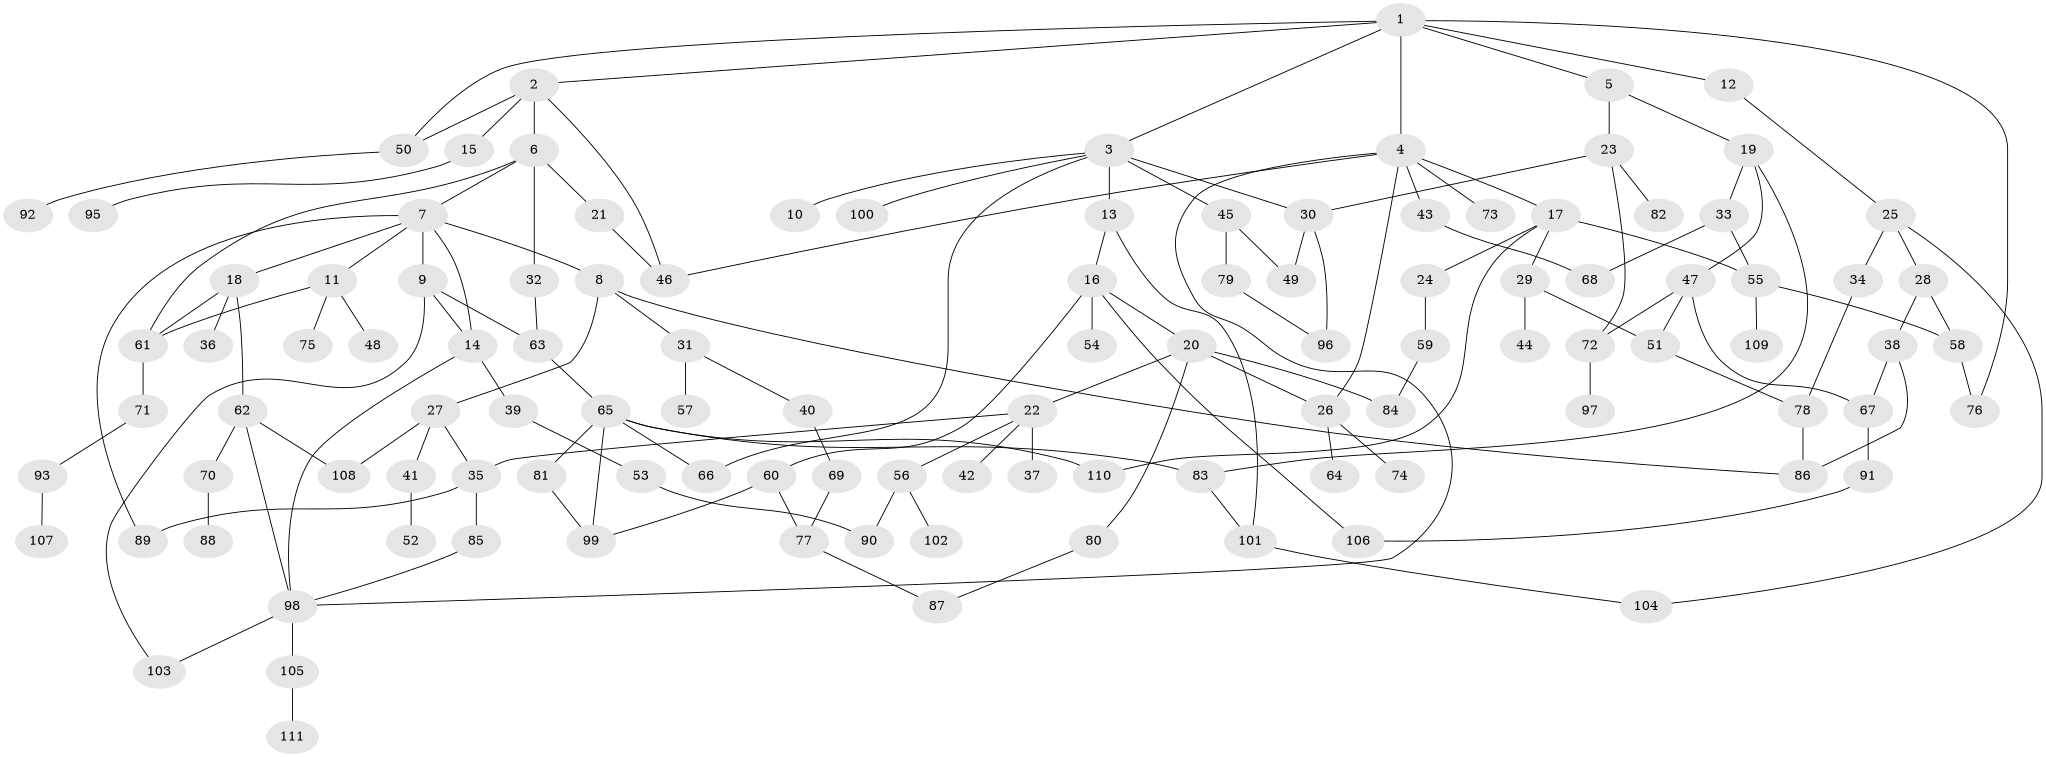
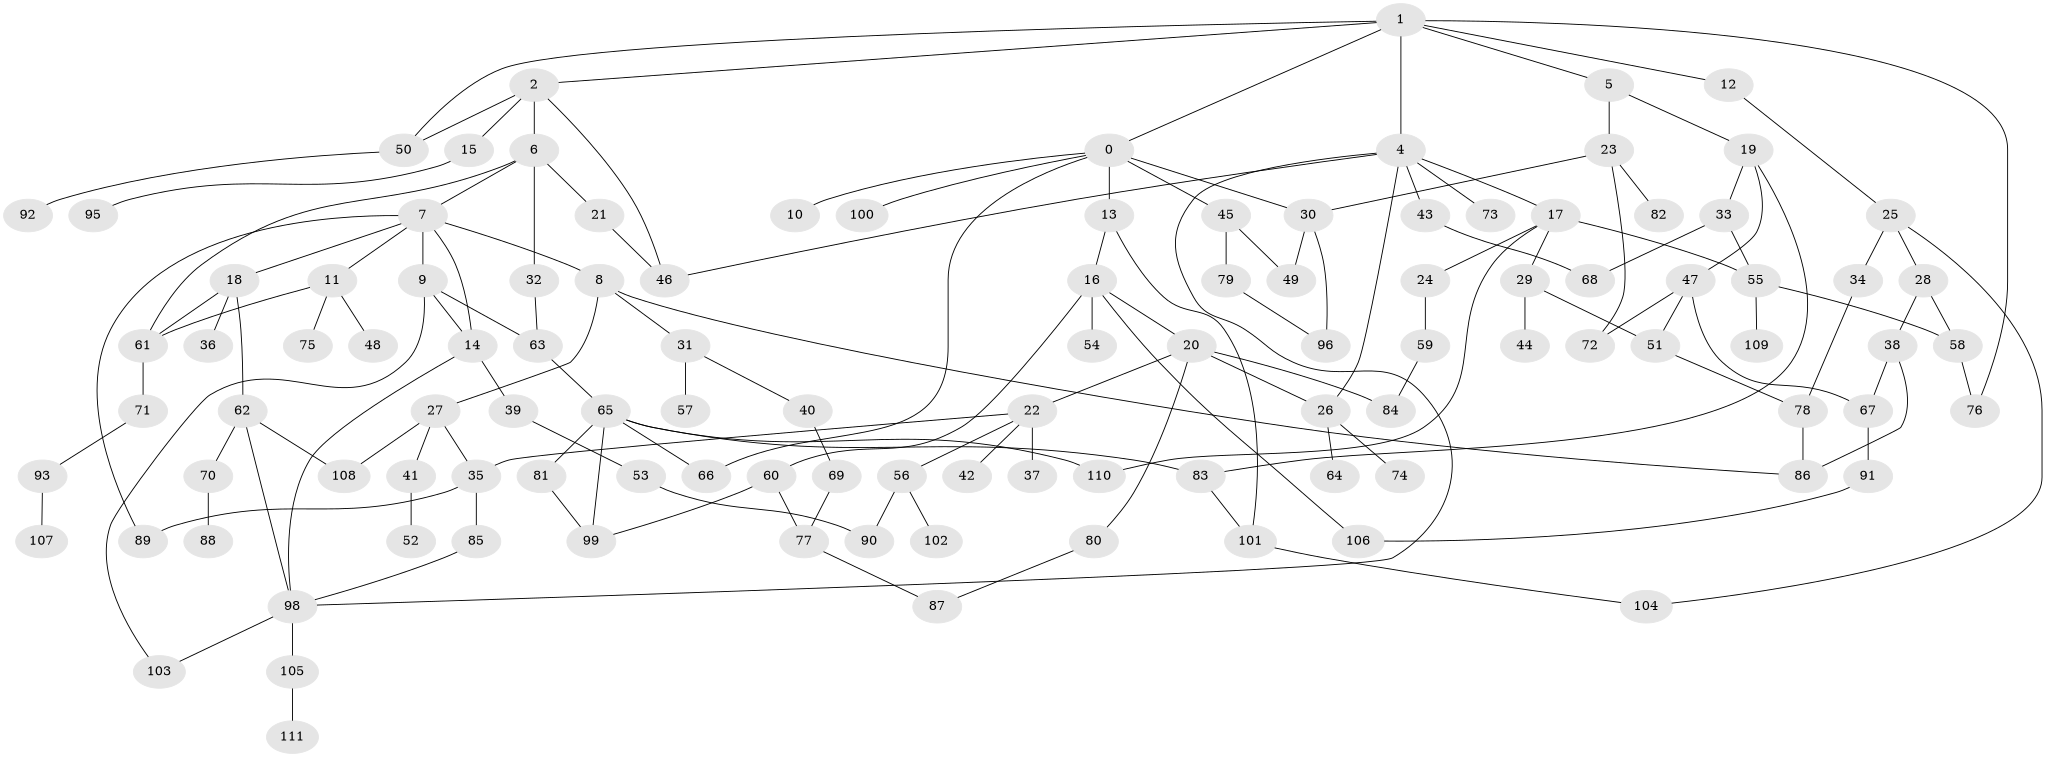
node "3": label "3" -> "0"
node "97": removed
